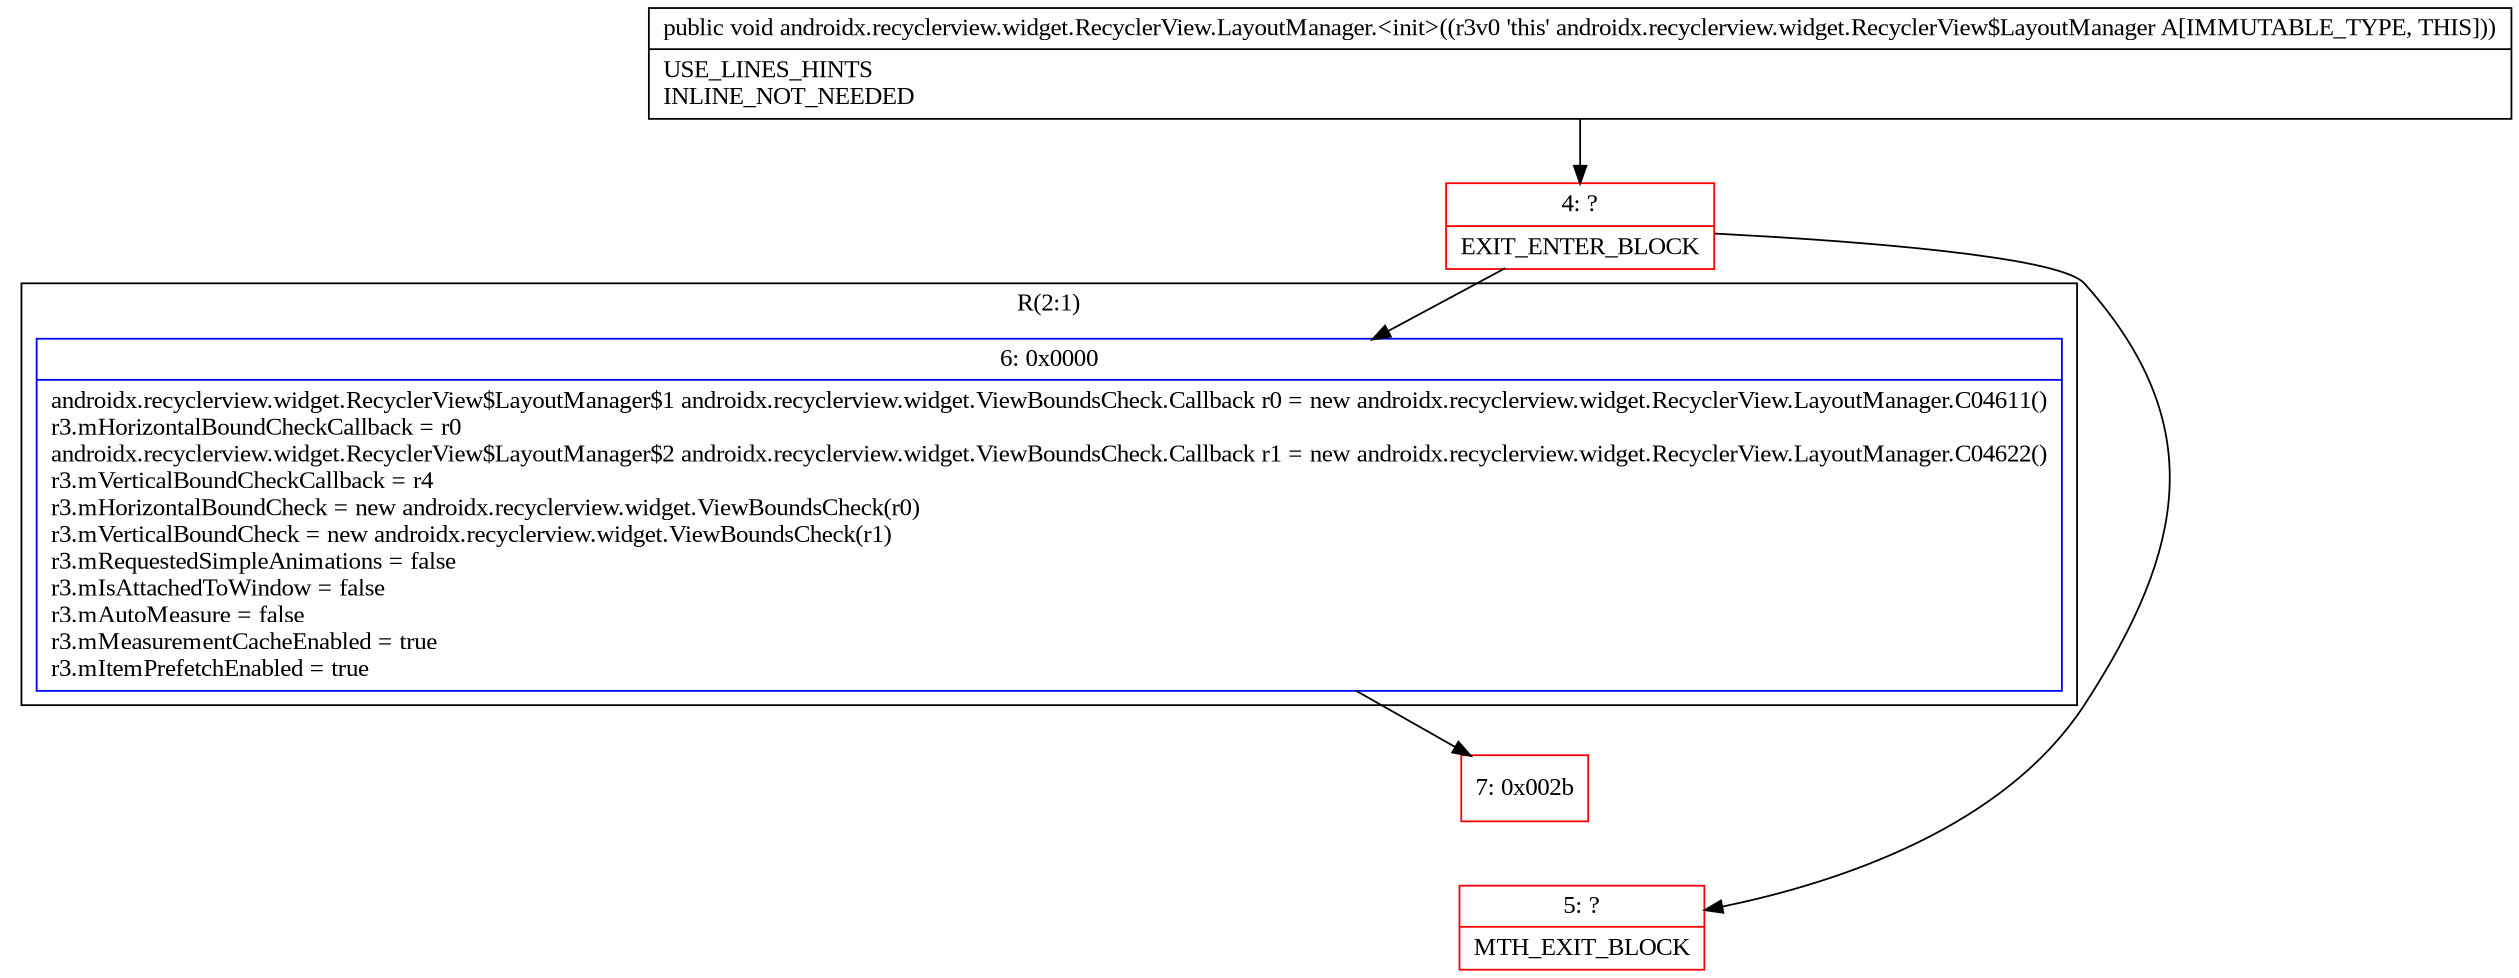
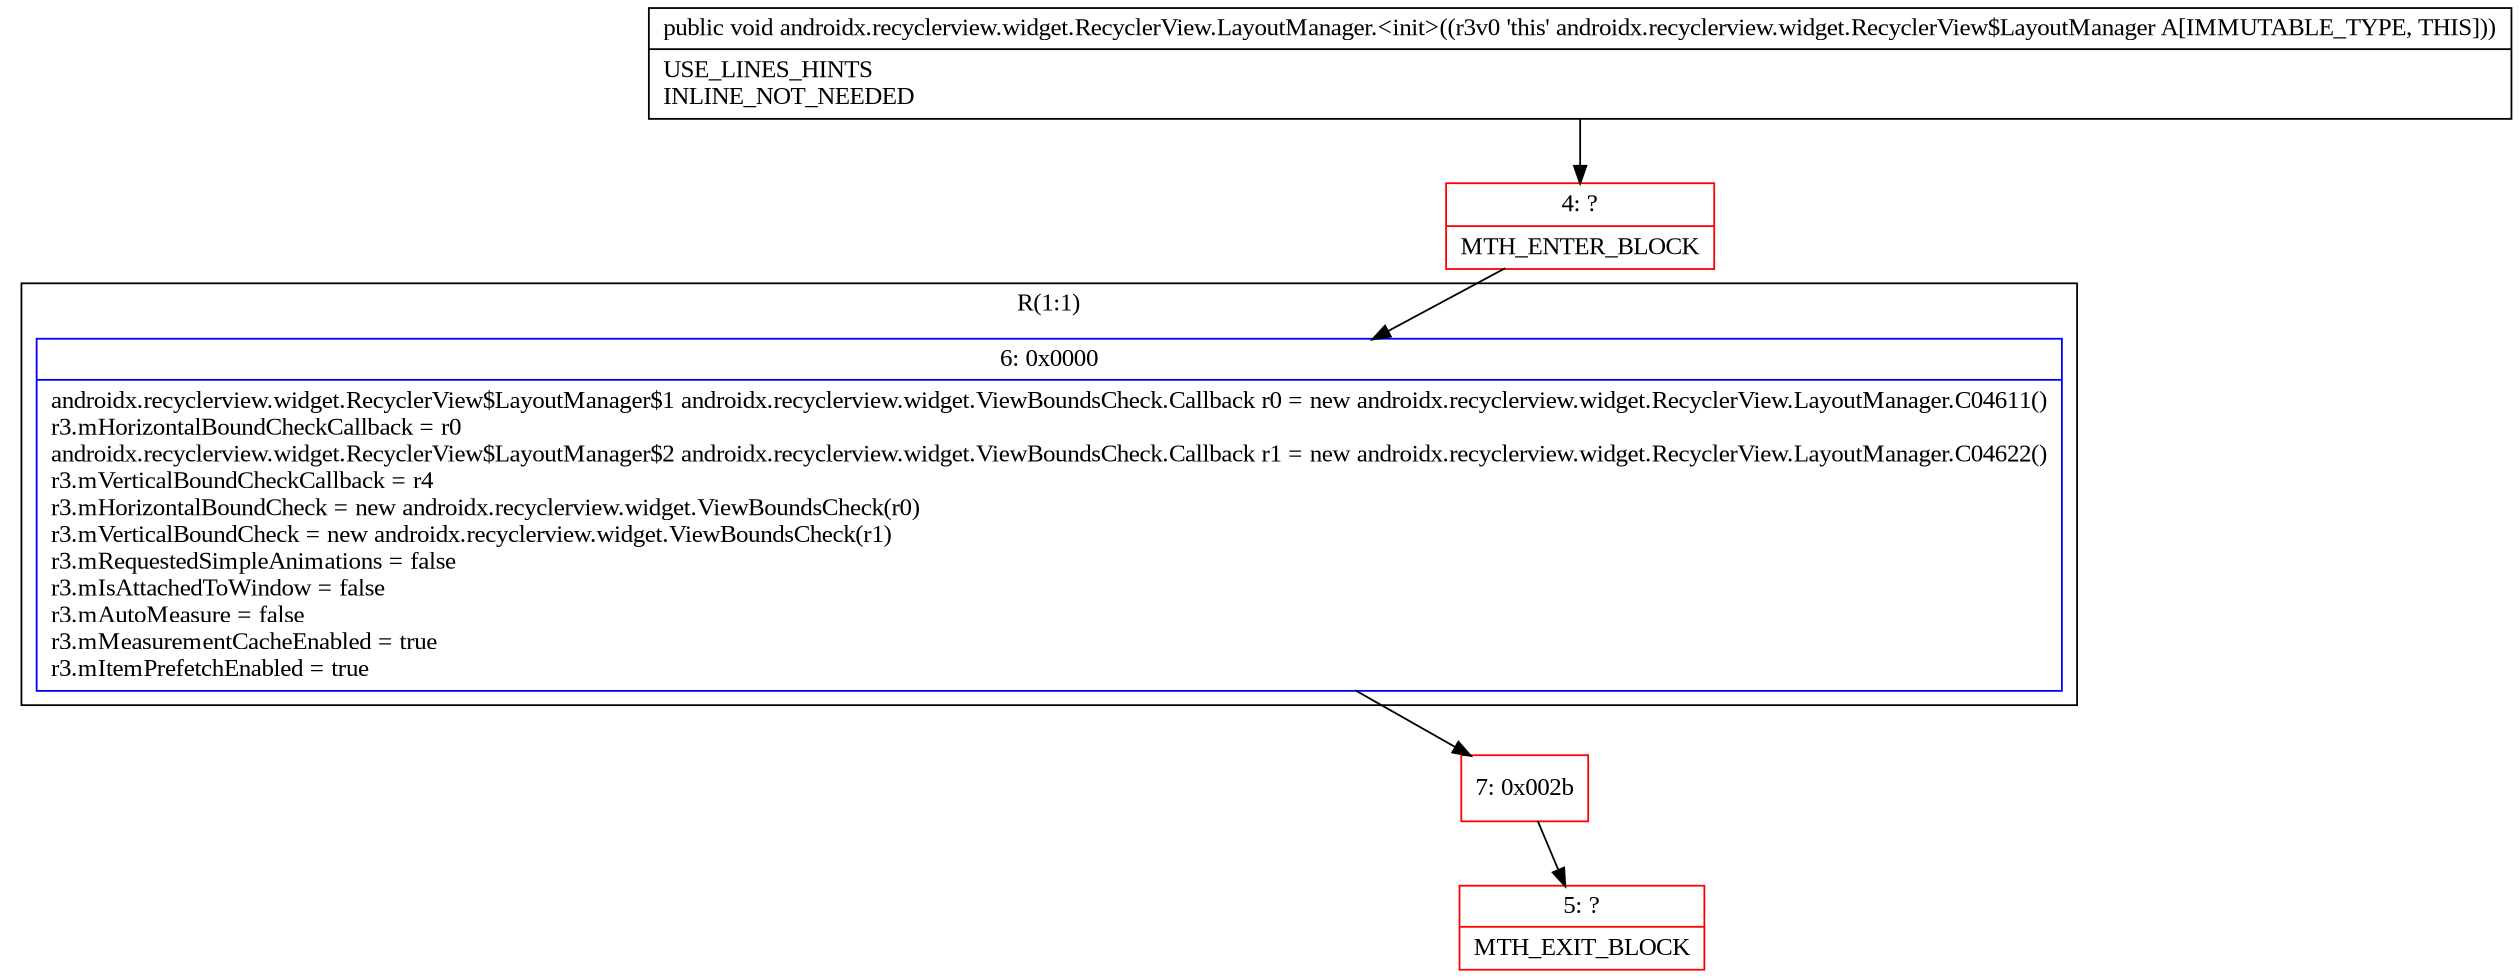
node "4: ?": text "EXIT_ENTER_BLOCK" -> "MTH_ENTER_BLOCK"
cluster "R(2:1)": label "R(2:1)" -> "R(1:1)"
edge "4: ?" -> "5: ?": now "7: 0x002b" -> "5: ?"
